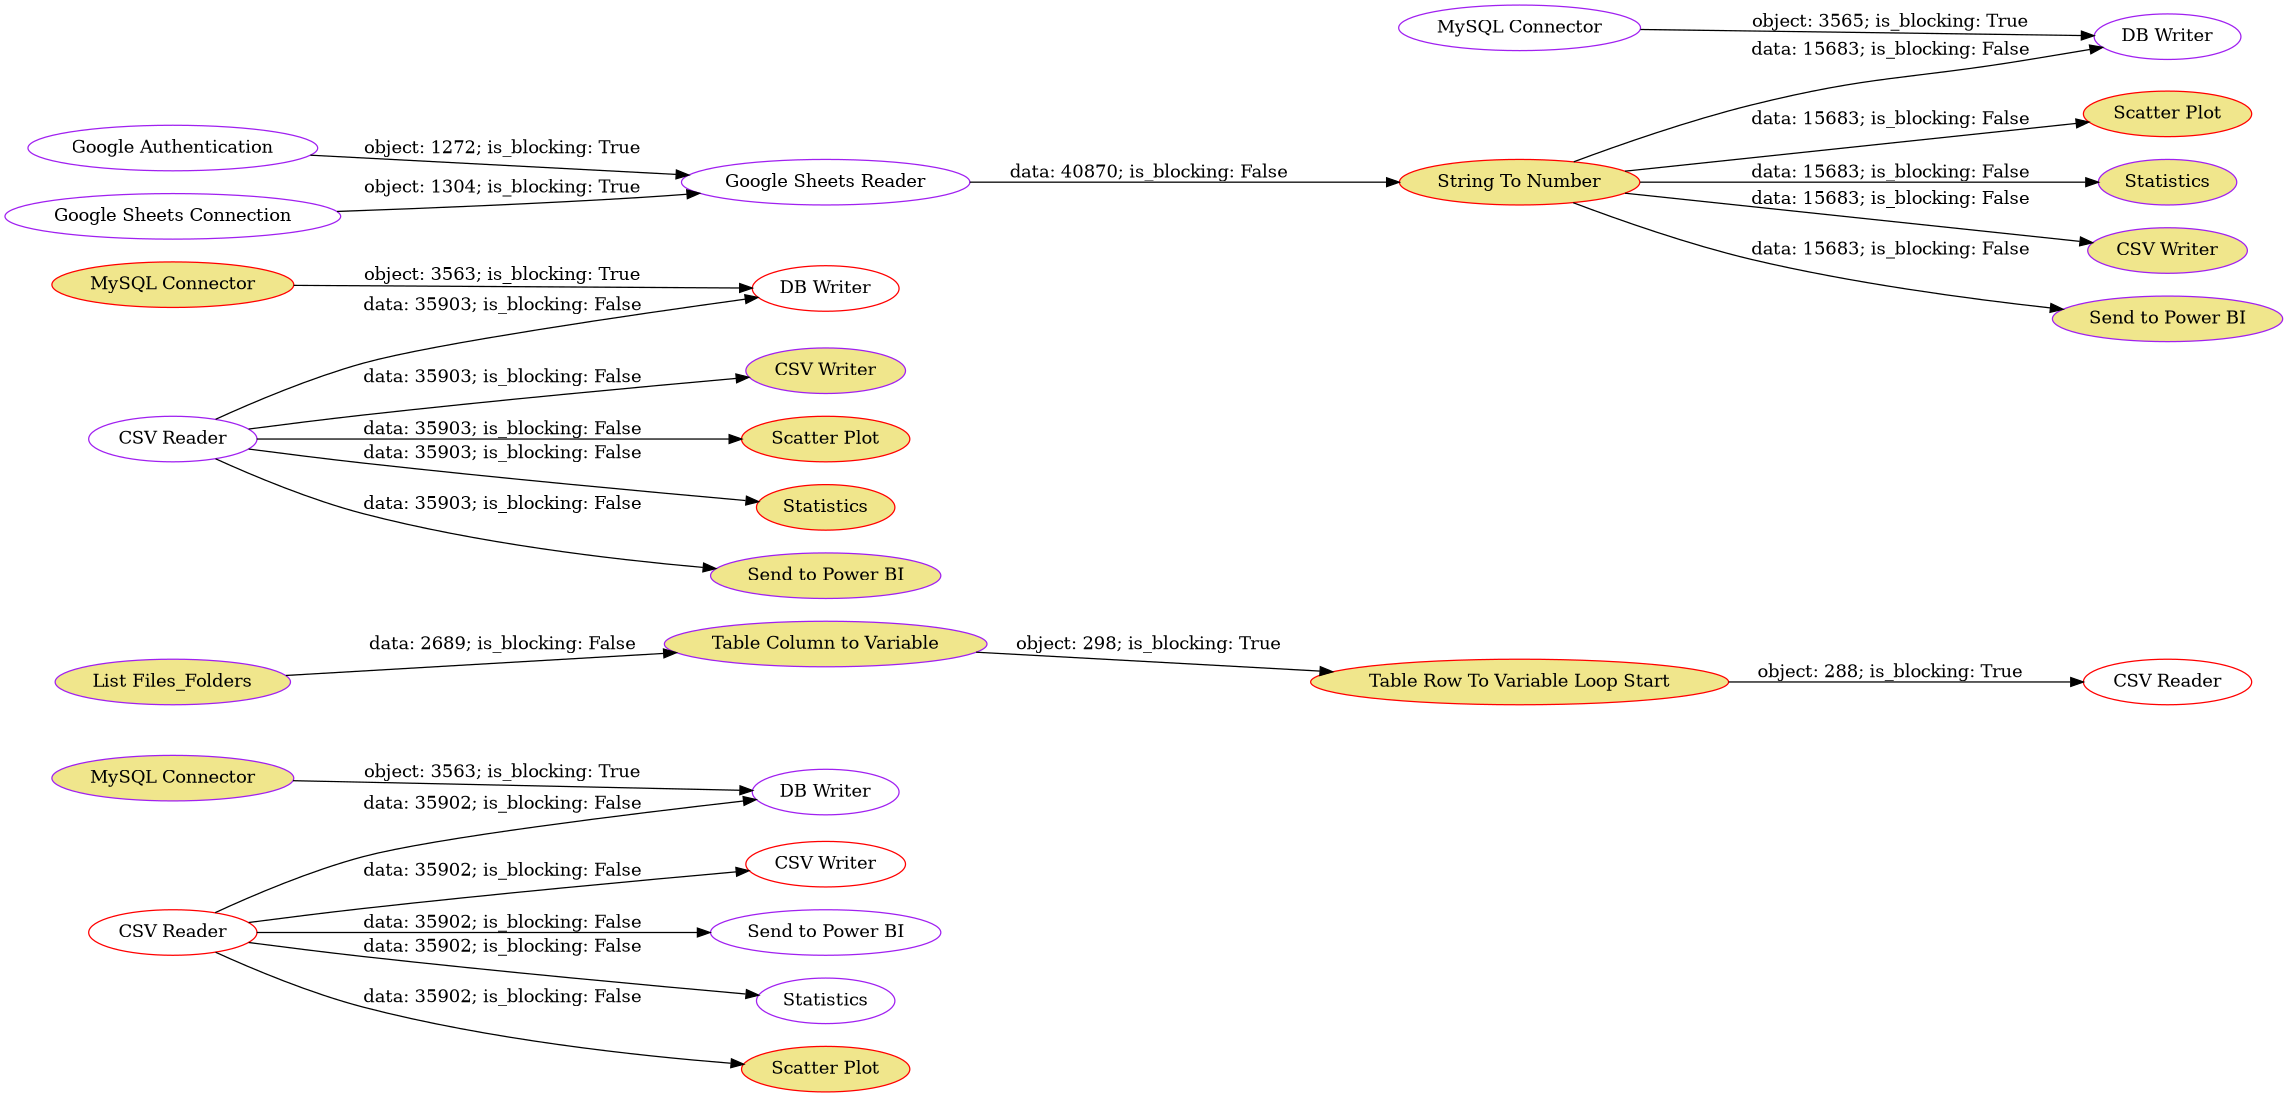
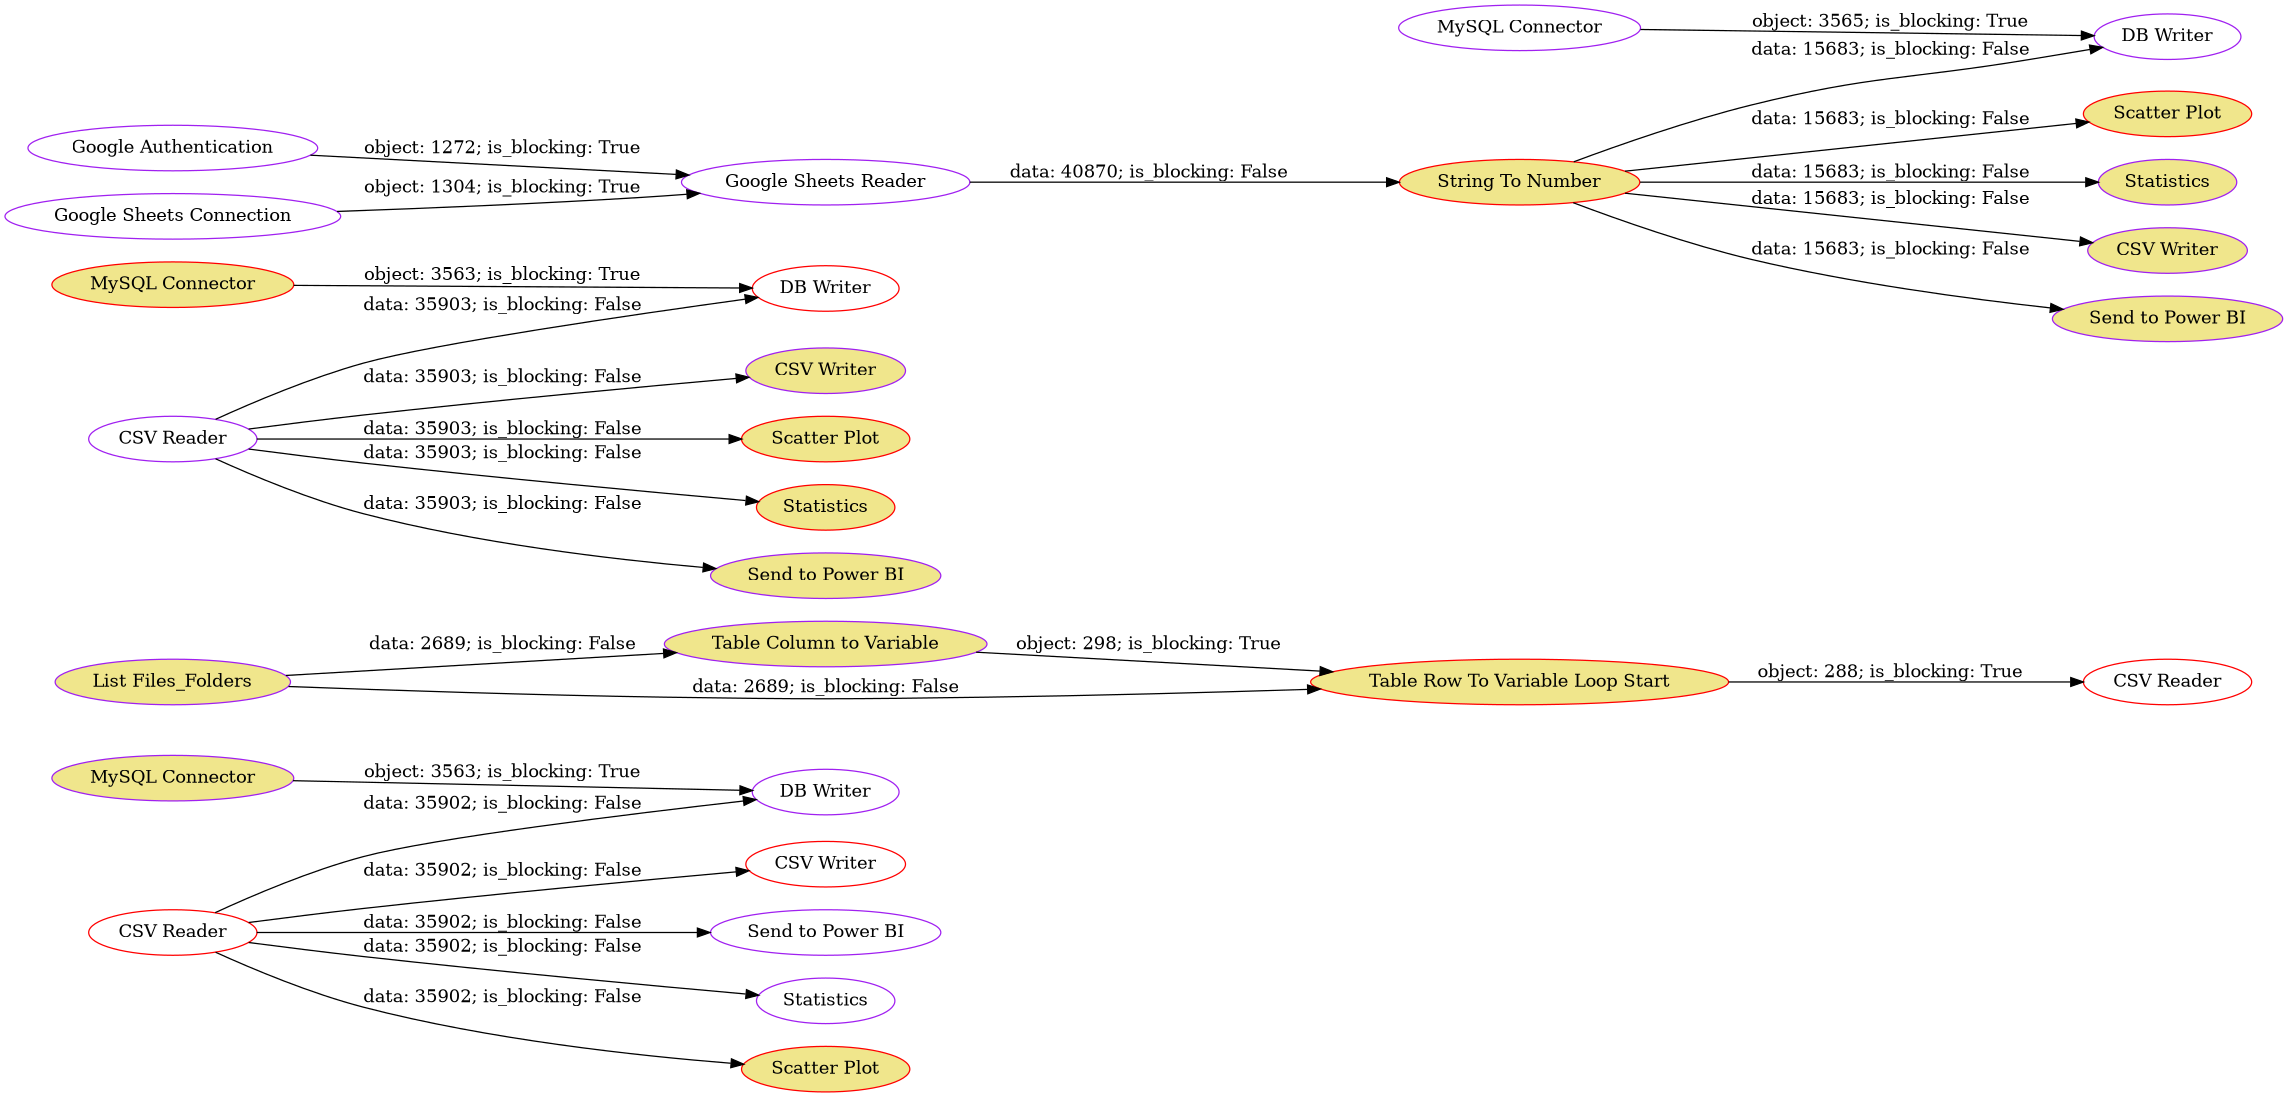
edge "List Files_Folders" -> "Table Row To Variable Loop Start": added, label "data: 2689; is_blocking: False"
